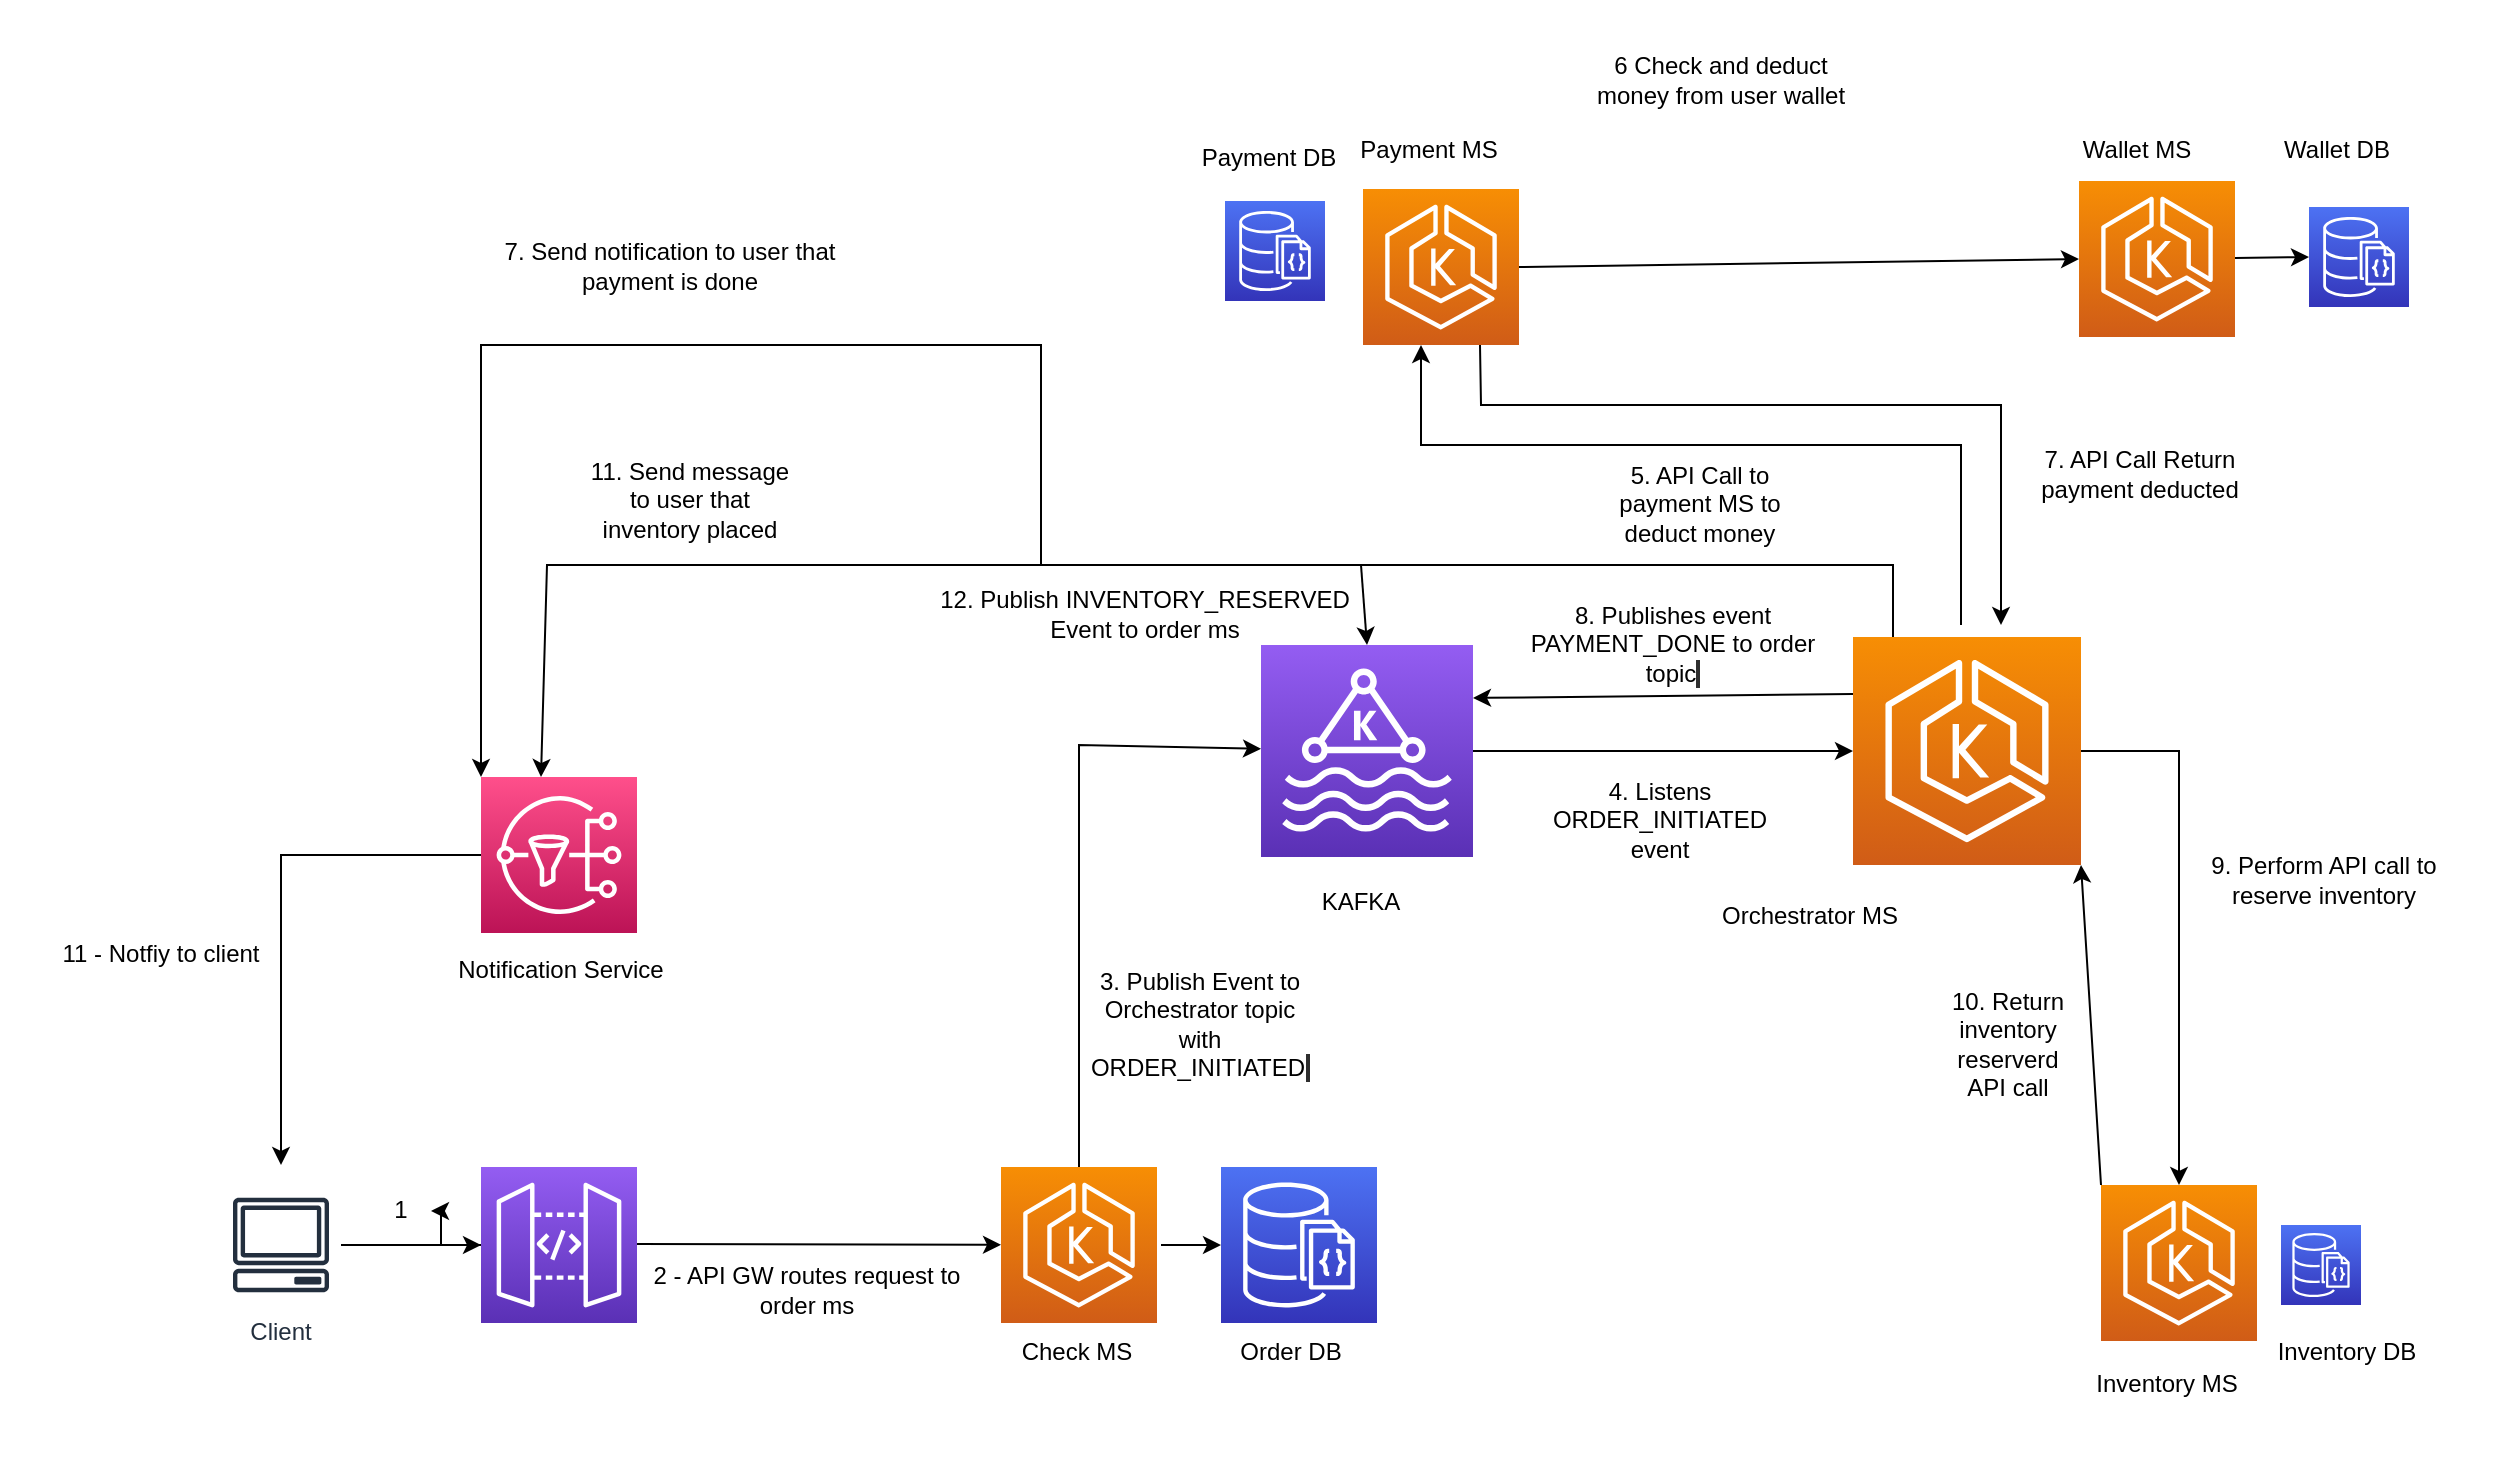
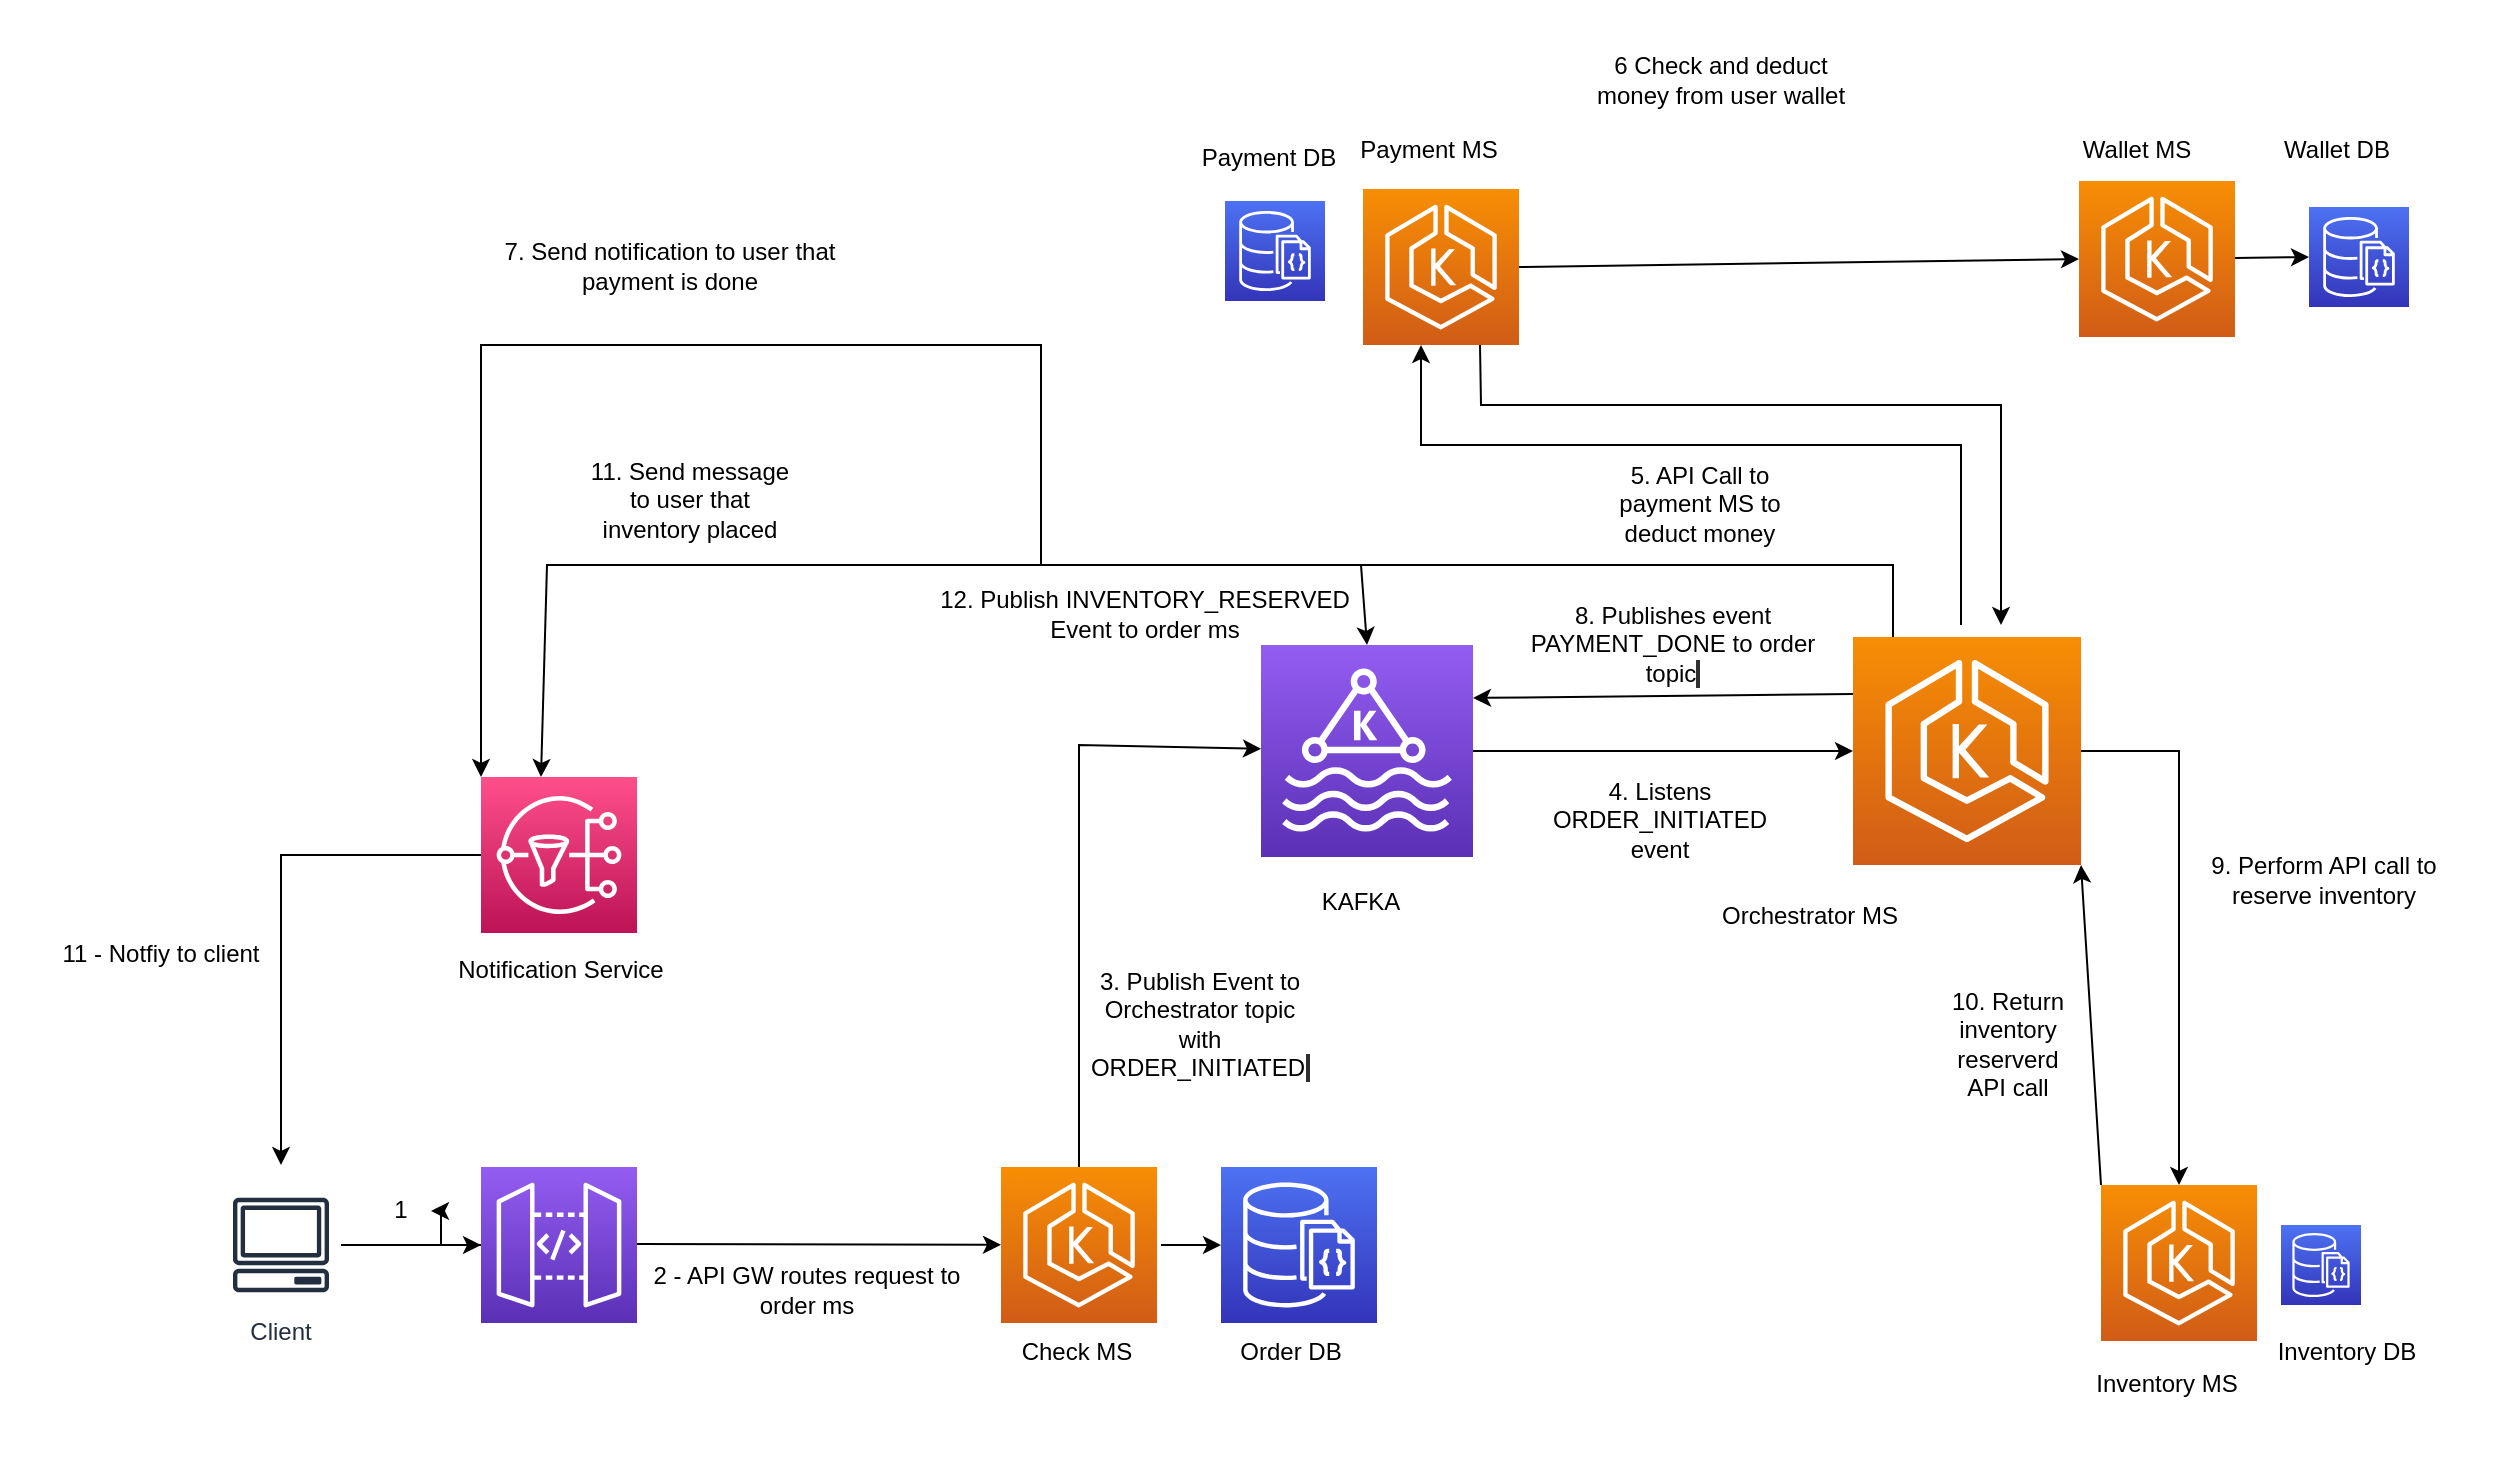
node "7. API Call Return payment deducted": removed
